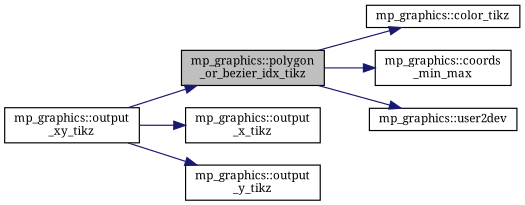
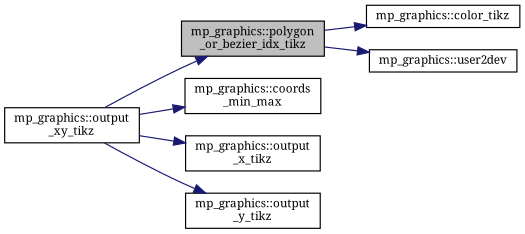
edge "mp_graphics::polygon _or_bezier_idx_tikz" -> "mp_graphics::coords _min_max": now "mp_graphics::output _xy_tikz" -> "mp_graphics::coords _min_max"
